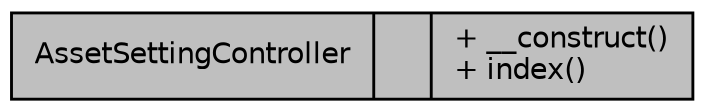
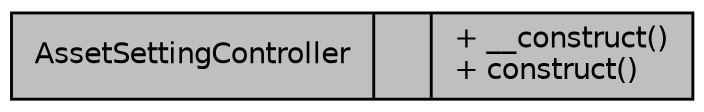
node "AssetSettingController": text "+ index()" -> "+ construct()"
